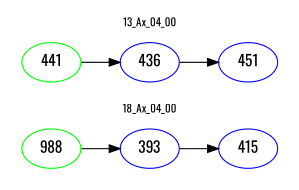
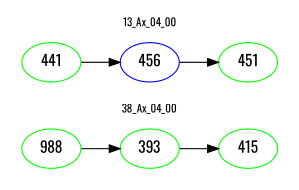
node "436": label "436" -> "456"
node "451": color blue -> green
cluster "18_Ax_04_00": label "18_Ax_04_00" -> "38_Ax_04_00"
node "393": color blue -> green
node "415": color blue -> green
